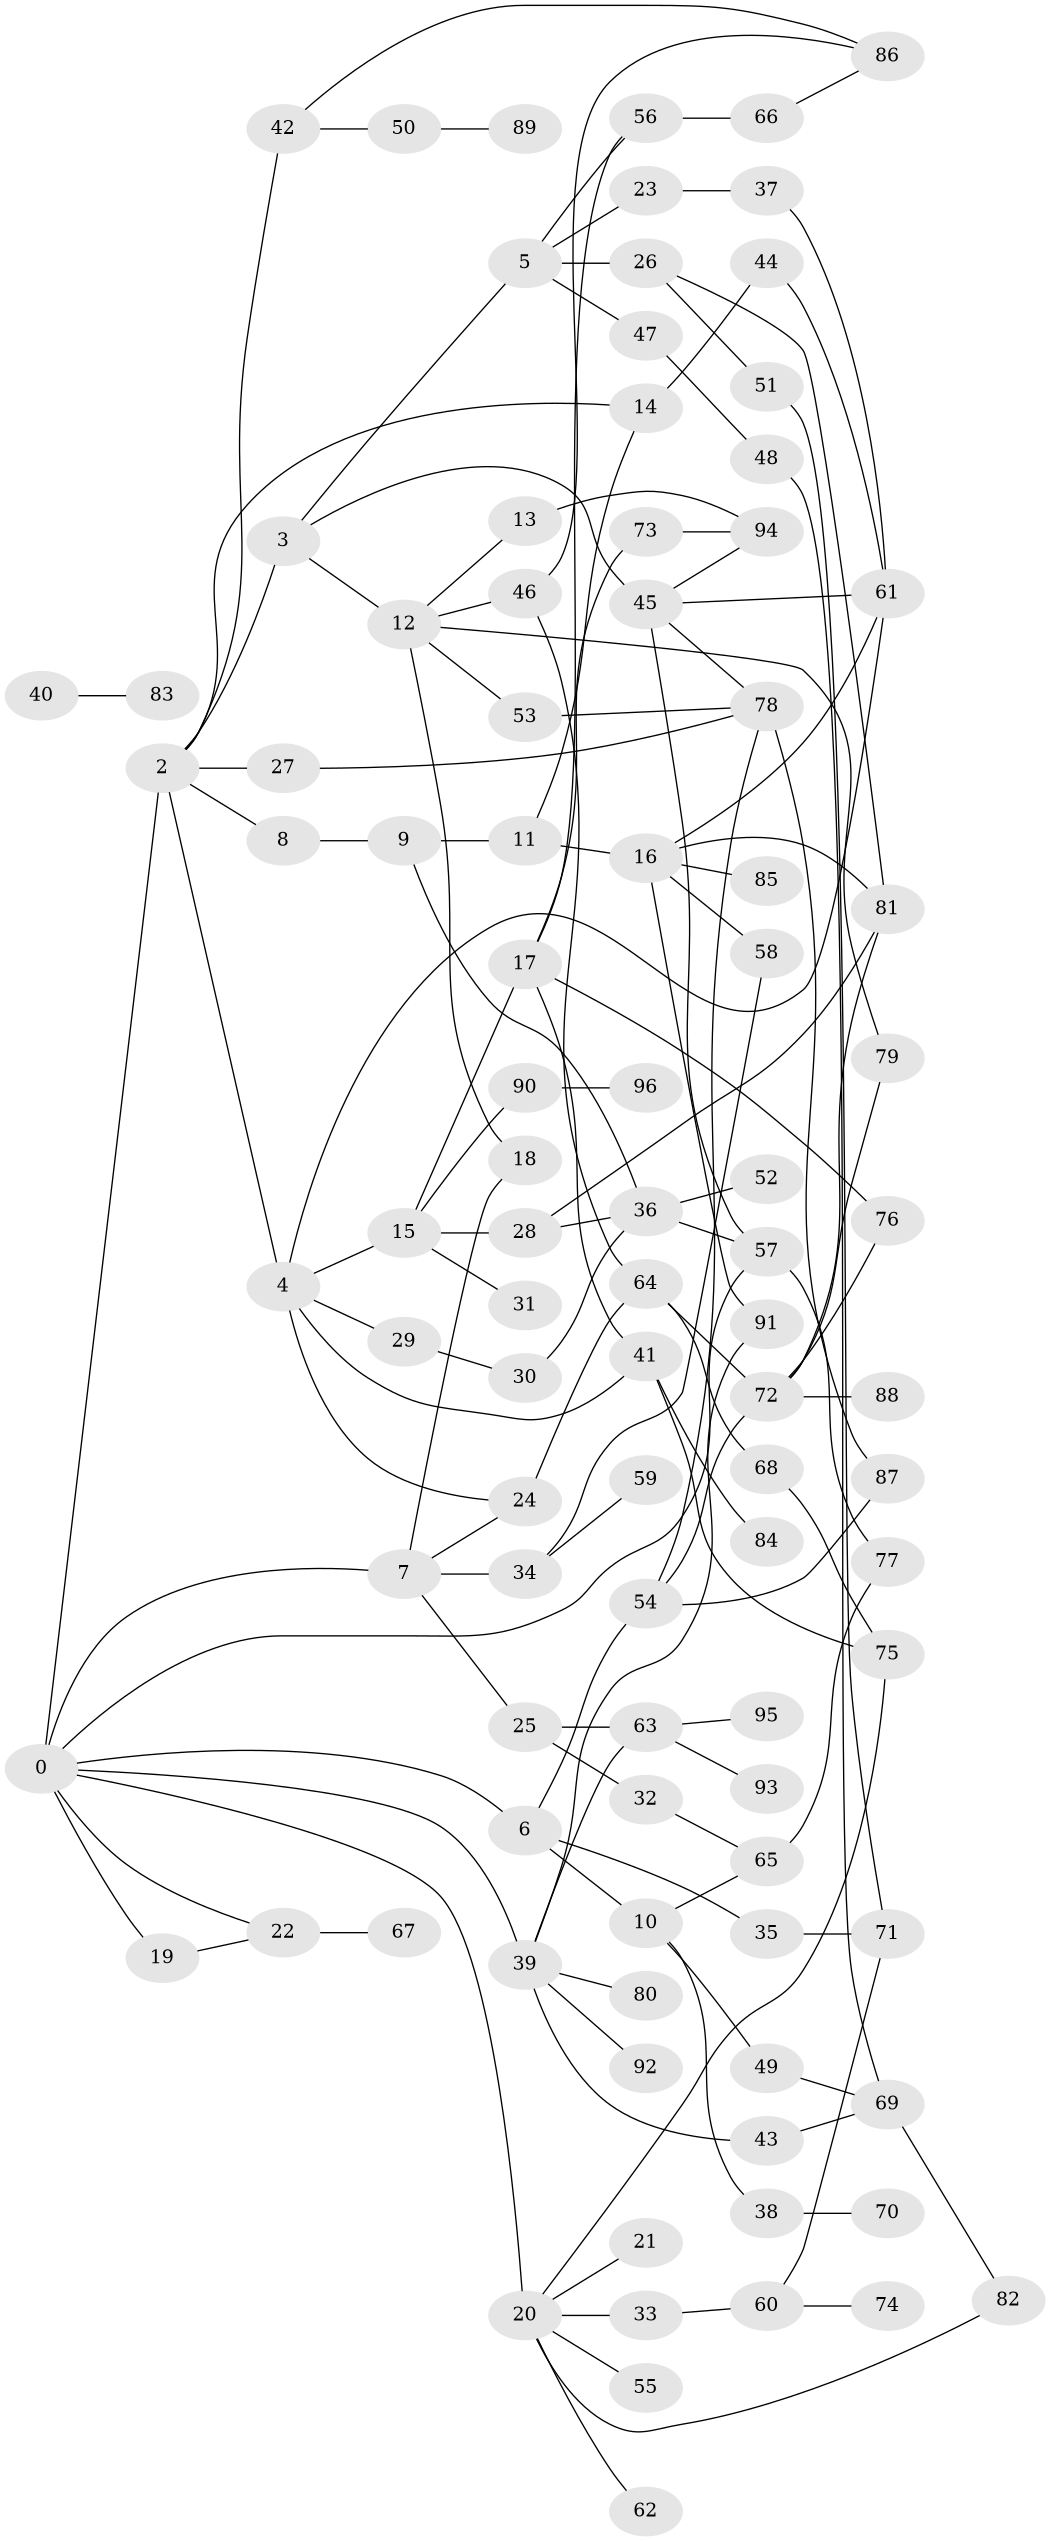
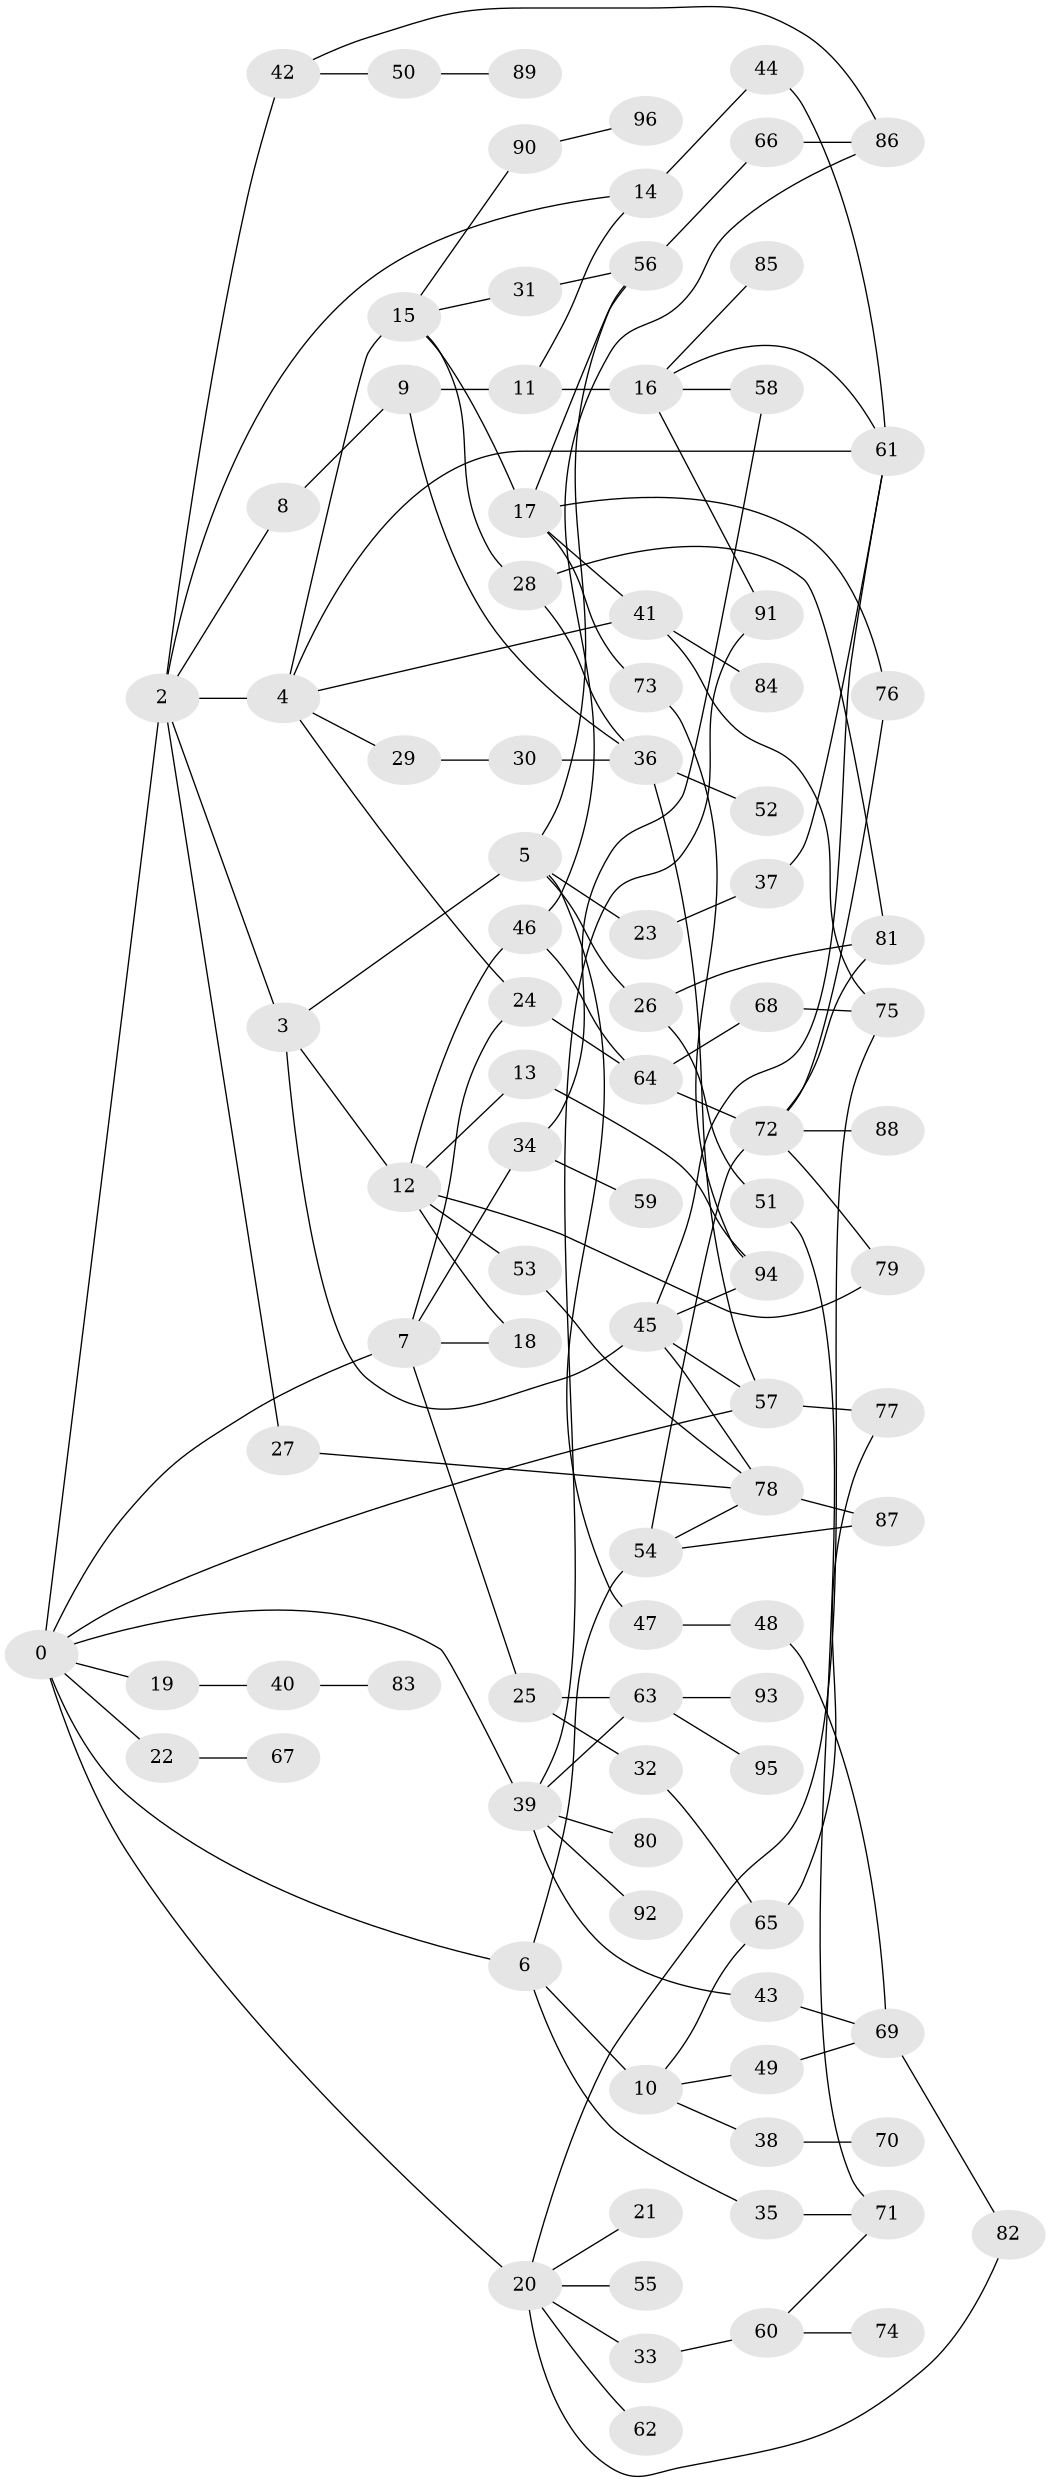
edge "56" -- "31": added
edge "16" -- "81": removed
edge "22" -- "19": now "40" -- "19"
